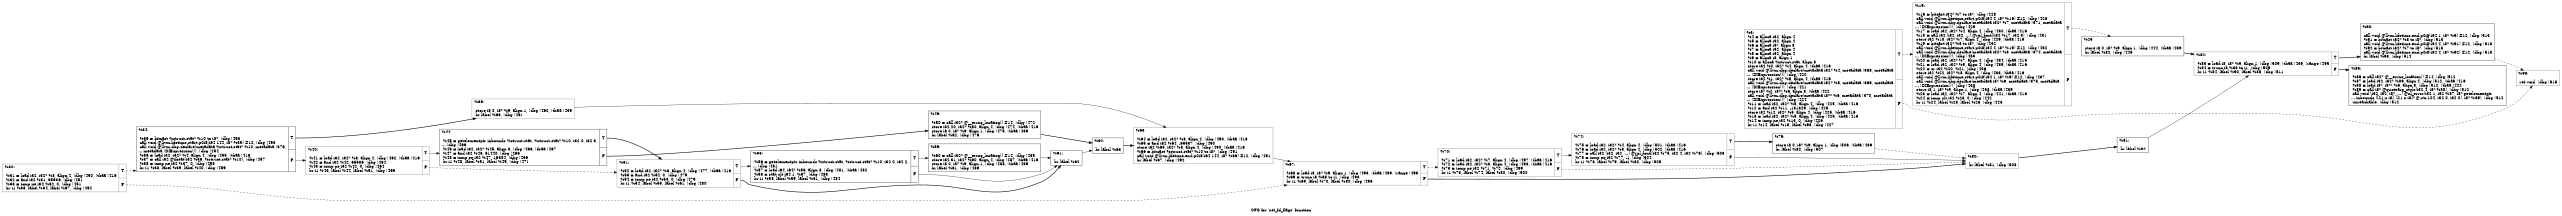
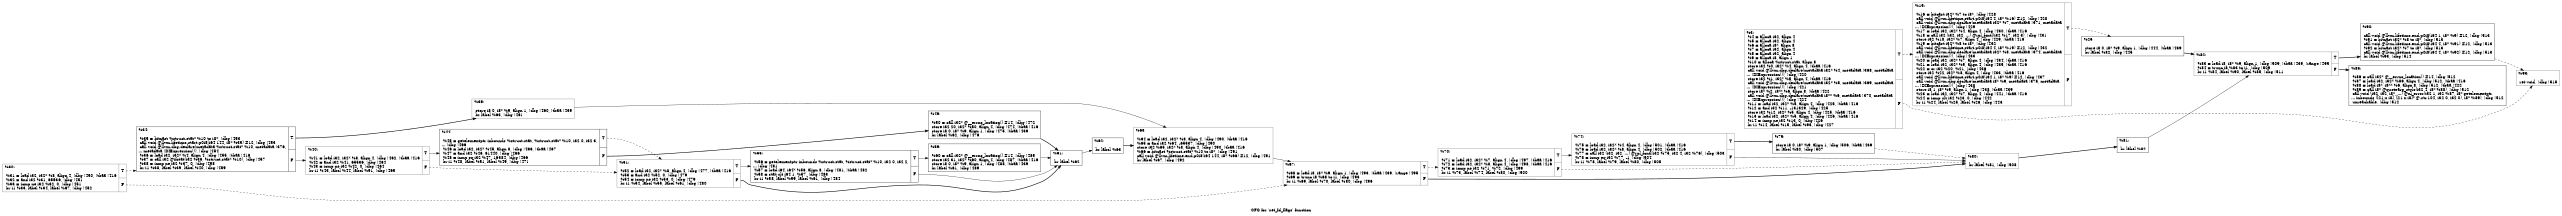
edge "%49:" -> "%62:": now "%49:" -> "%61:"
edge "%44:" -> "%51:": style bold -> dashed
node "%40:": text "%42 = and i32 %42, 65536, !dbg !464" -> "%42 = and i32 %41, 65536, !dbg !464"
